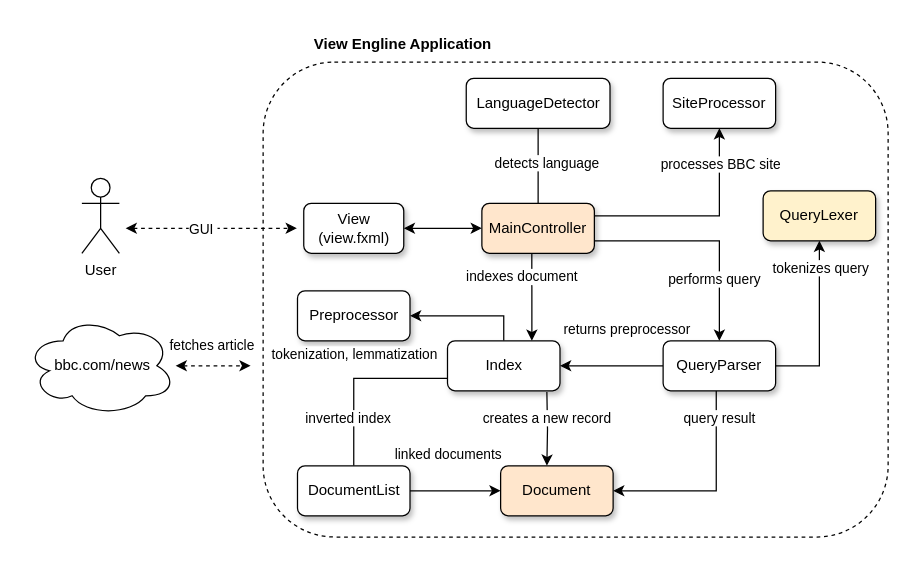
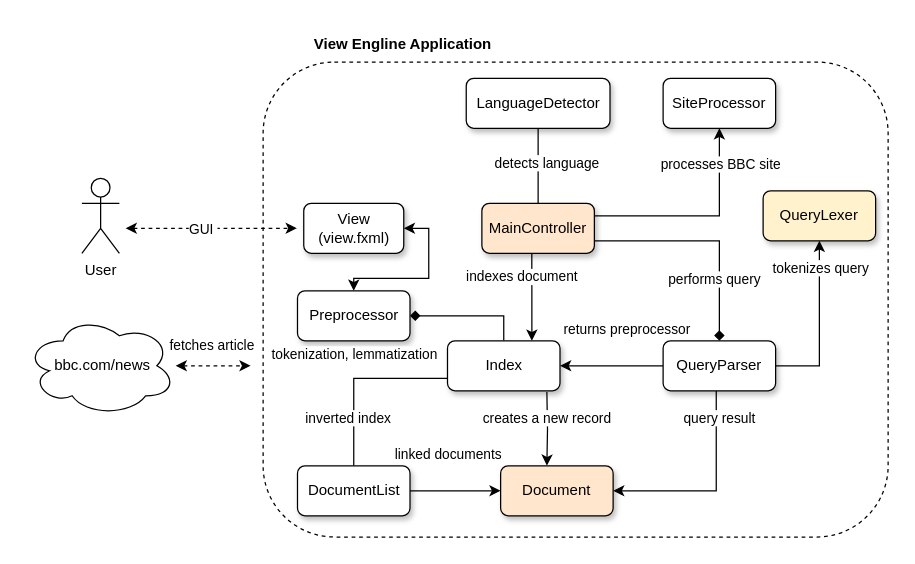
edge "View (view.fxml)" -- "MainController": now "View (view.fxml)" -- "Preprocessor"
edge "Index" -> "Preprocessor": arrowhead classic -> diamond
edge "MainController" -> "QueryParser": arrowhead classic -> diamond
